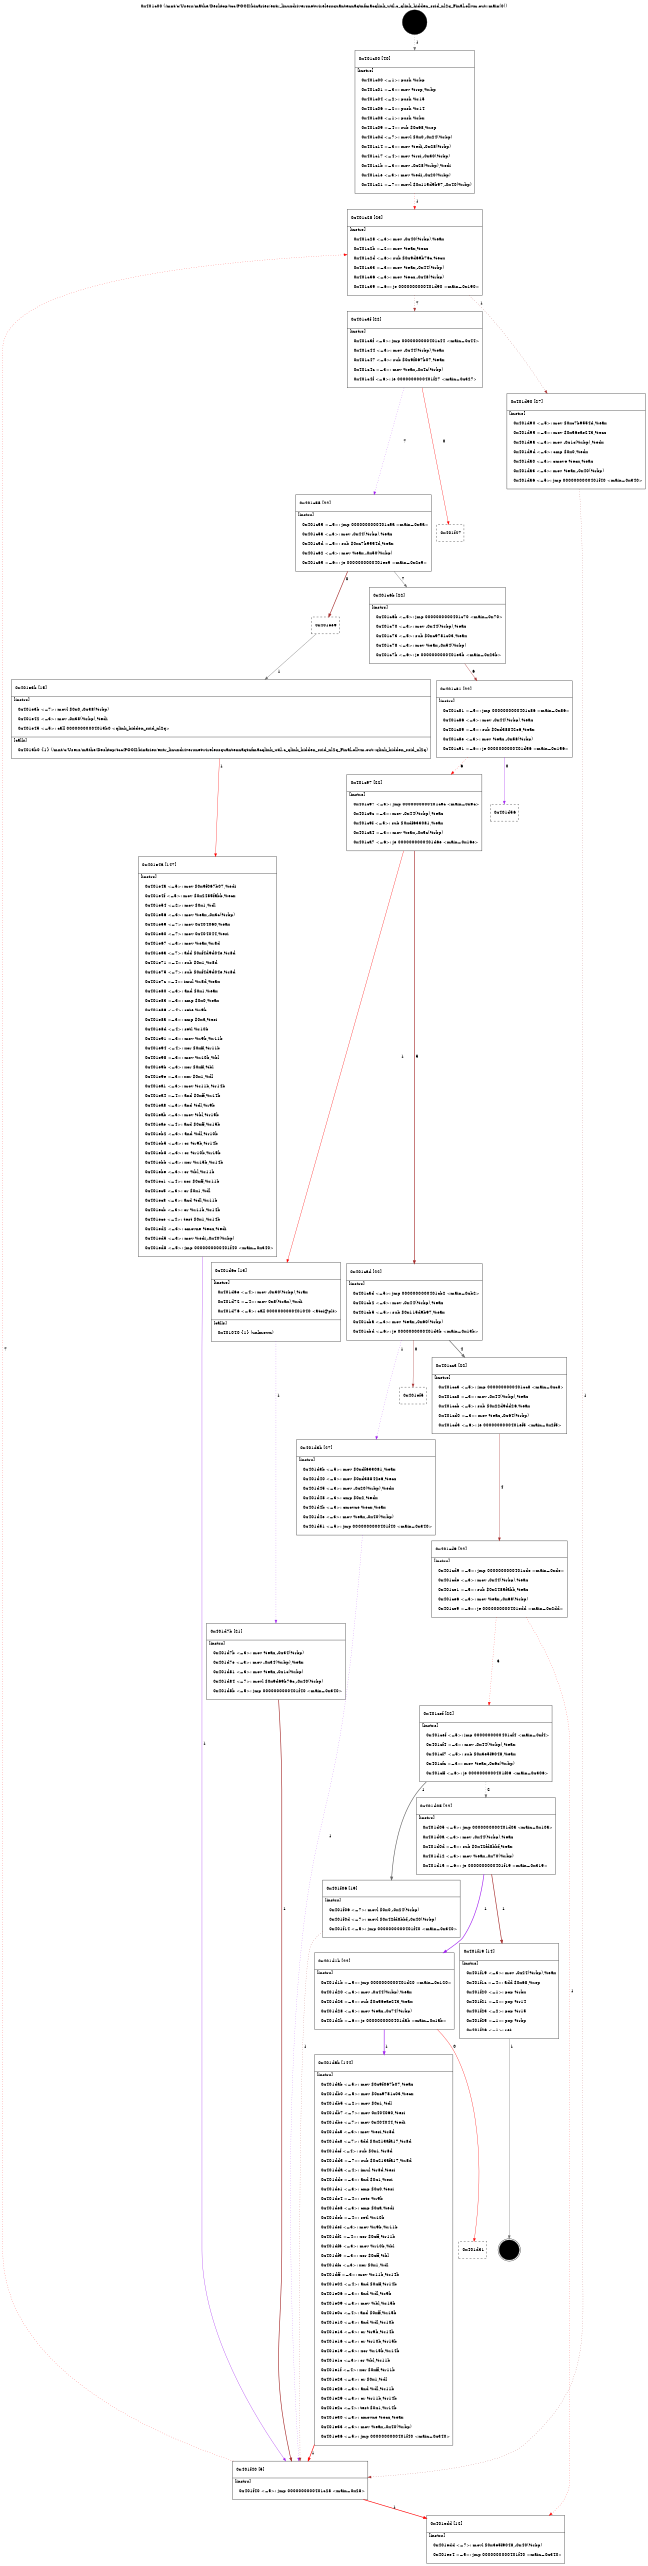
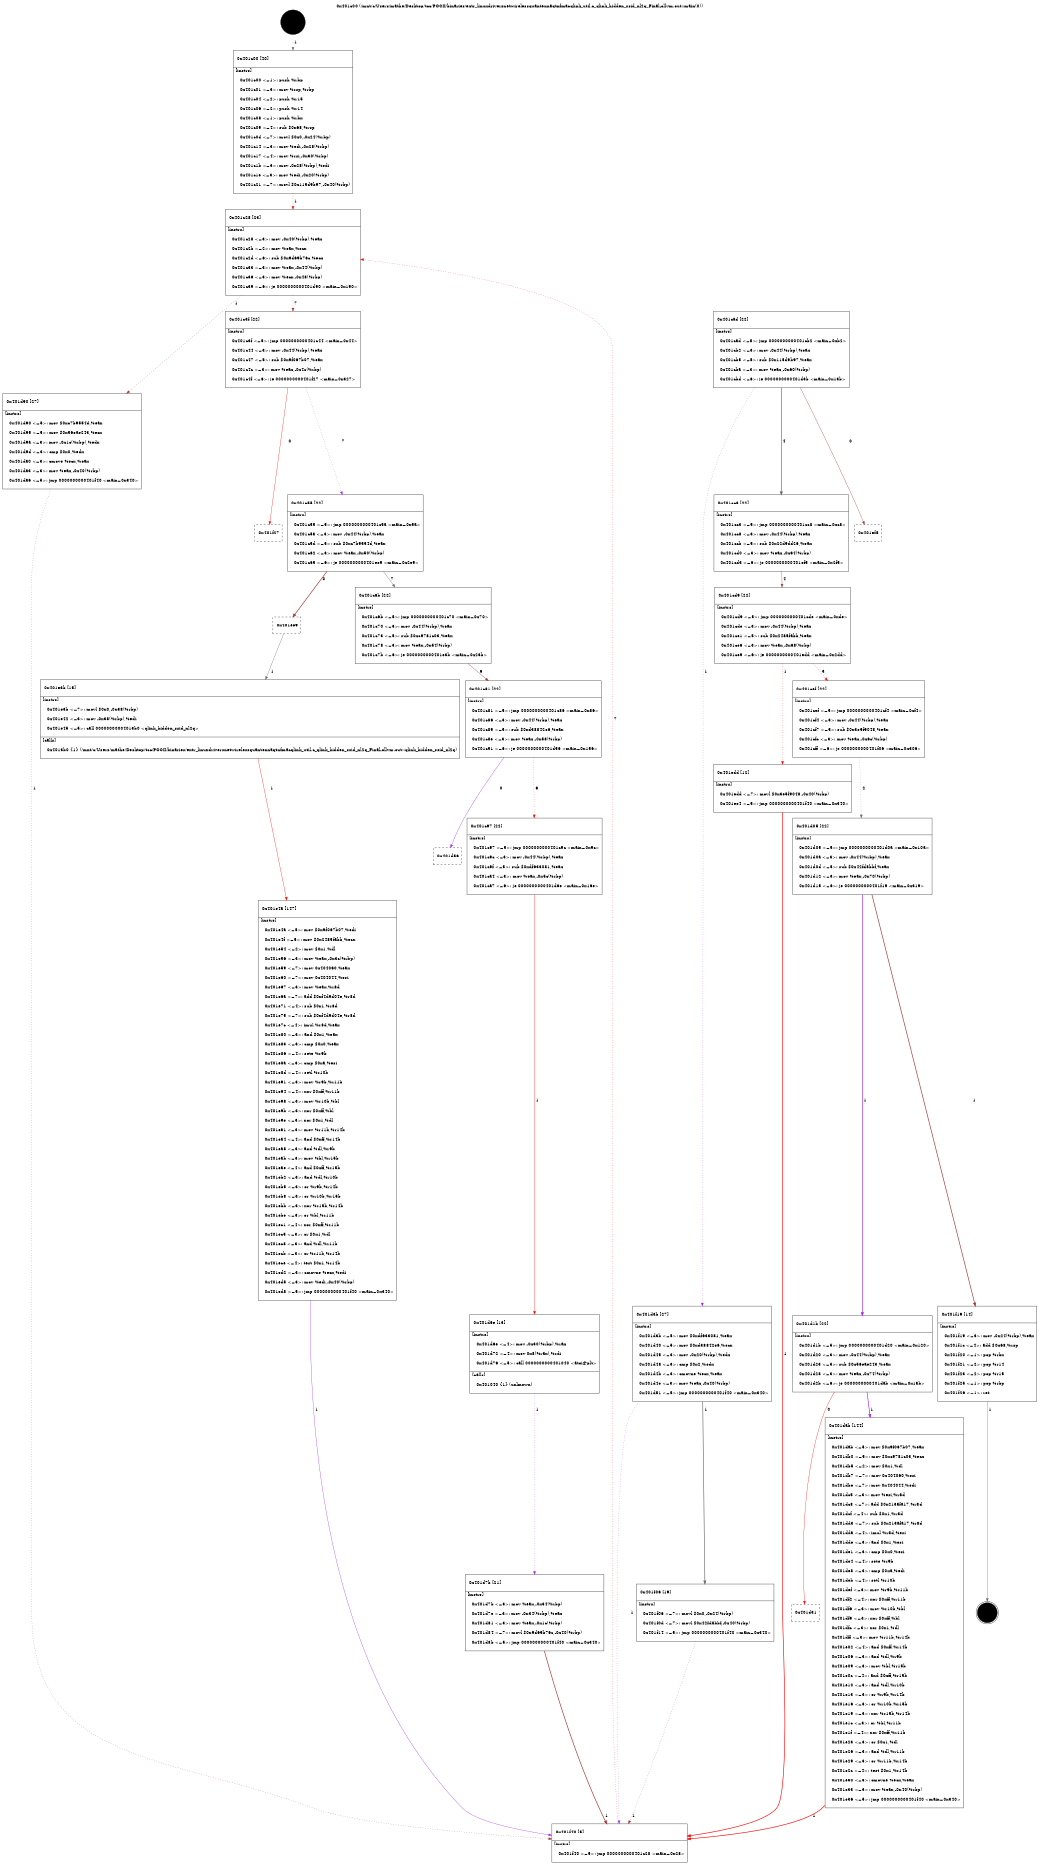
edge "0x401c97 [22]" -> "0x401cad [22]": removed, label "5"
edge "0x401cef [22]" -> "0x401f06 [19]": now "0x401d3b [27]" -> "0x401f06 [19]"
edge "0x401f40 [5]" -> "0x401edd [12]": reversed
